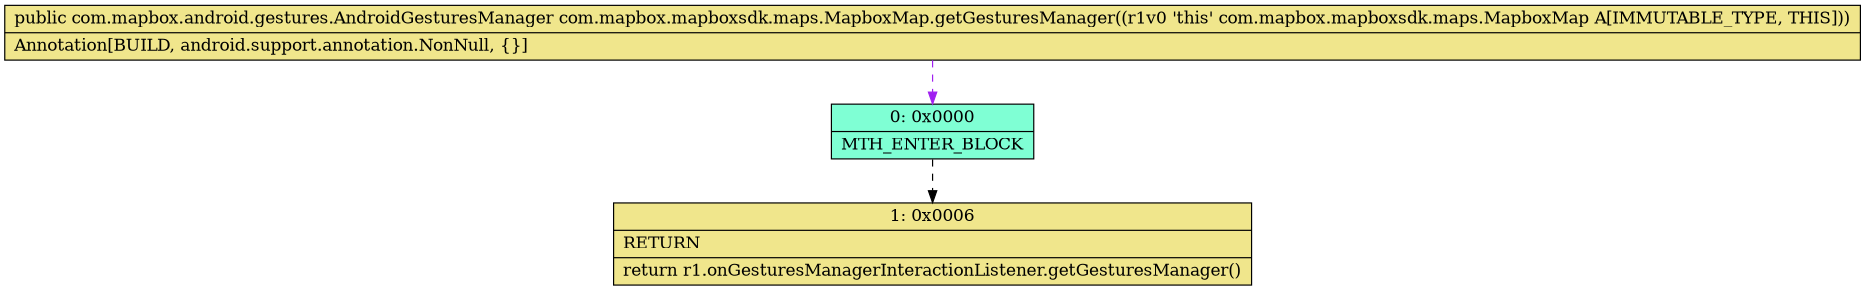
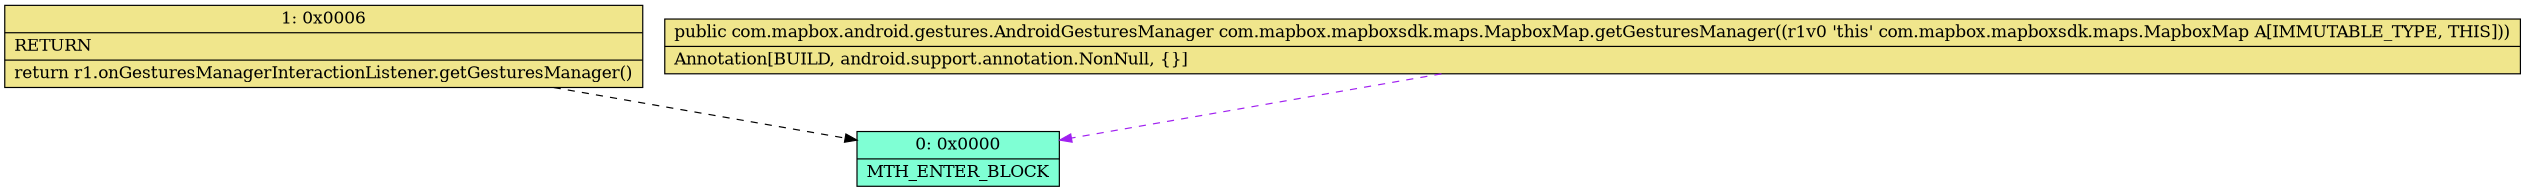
edge "0: 0x0000" -> "1: 0x0006": reversed
